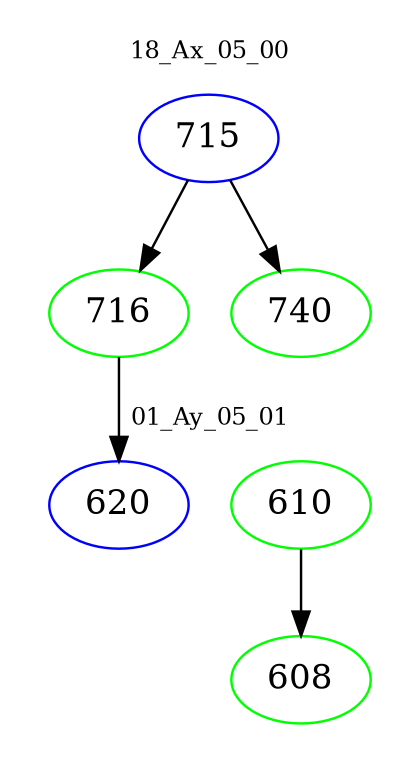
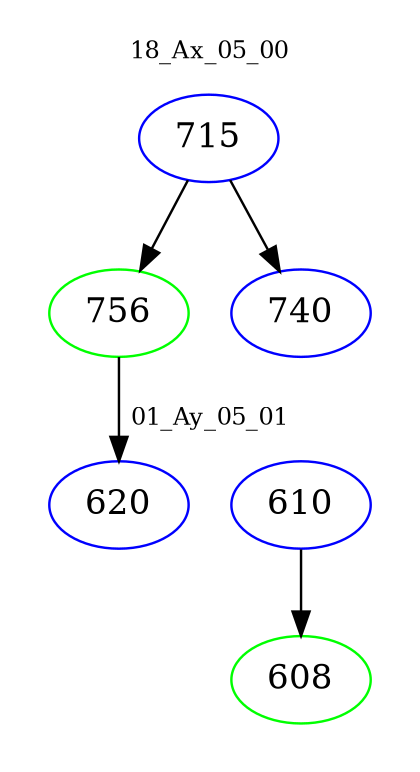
node "716": label "716" -> "756"
node "740": color green -> blue
node "610": color green -> blue
